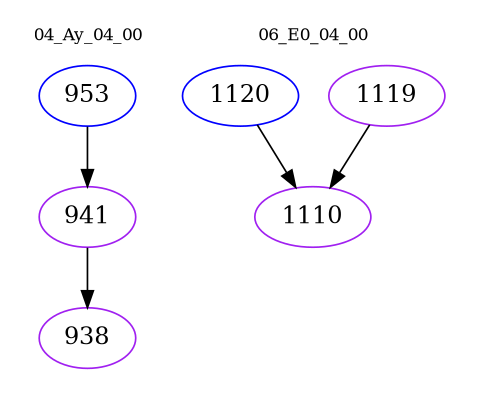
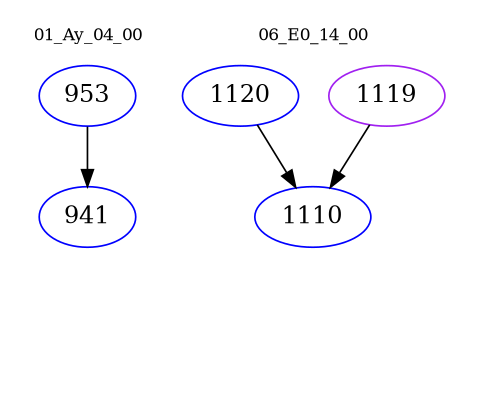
cluster "04_Ay_04_00": label "04_Ay_04_00" -> "01_Ay_04_00"
cluster "06_E0_04_00": label "06_E0_04_00" -> "06_E0_14_00"
node "941": color purple -> blue
node "1110": color purple -> blue
node "938": removed
